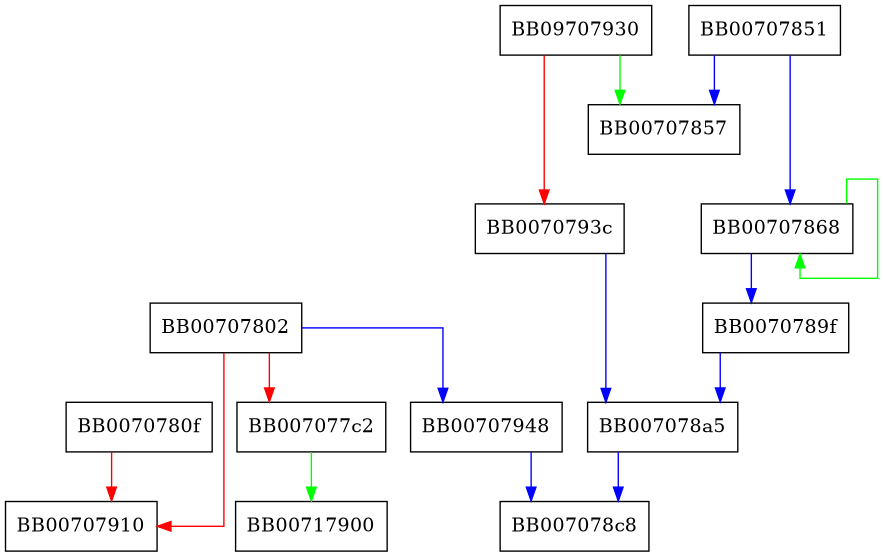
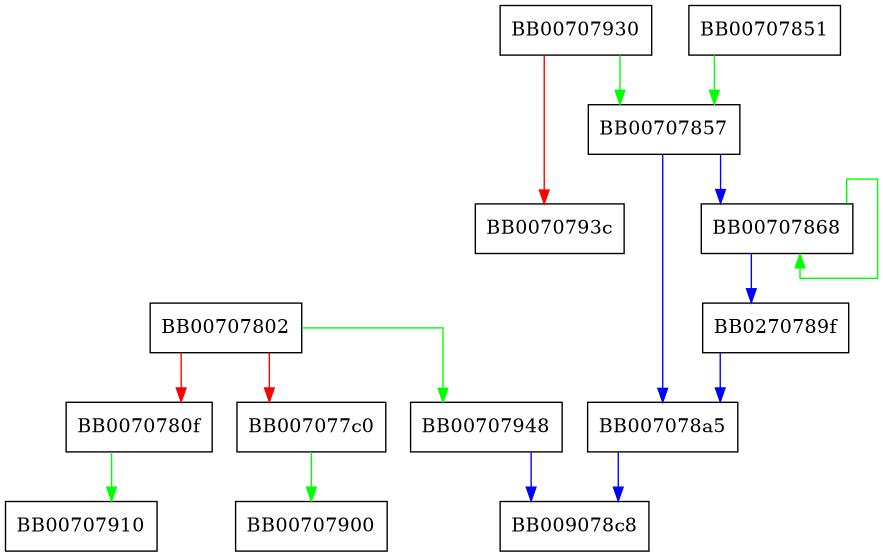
node "BB09707930": label "BB09707930" -> "BB00707930"
edge "BB00707851" -> "BB00707857": color blue -> green
edge "BB00707851" -> "BB00707868": now "BB00707857" -> "BB00707868"
edge "BB0070793c" -> "BB007078a5": now "BB00707857" -> "BB007078a5"
edge "BB00707802" -> "BB00707948": color blue -> green
node "BB0070789f": label "BB0070789f" -> "BB0270789f"
node "BB007077c2": label "BB007077c2" -> "BB007077c0"
edge "BB00707802" -> "BB00707910": now "BB00707802" -> "BB0070780f"
edge "BB0070780f" -> "BB00707910": color red -> green
node "BB00717900": label "BB00717900" -> "BB00707900"
node "BB007078c8": label "BB007078c8" -> "BB009078c8"
